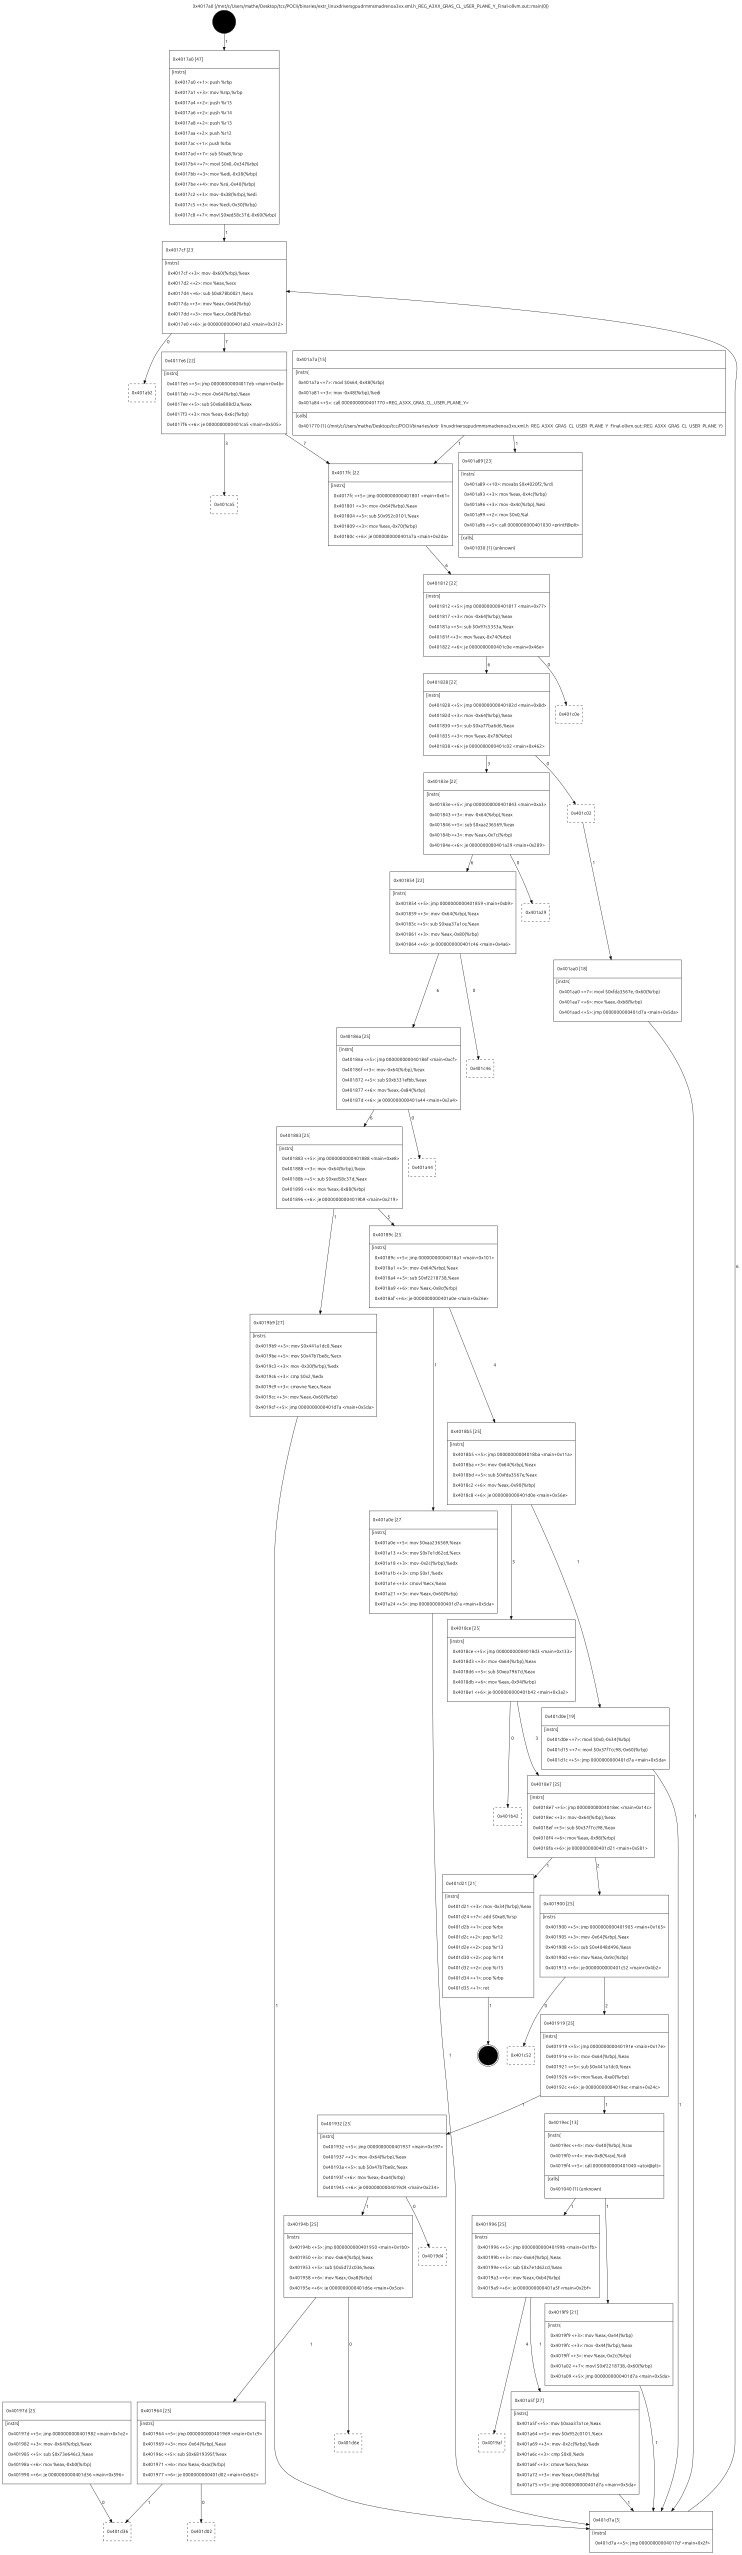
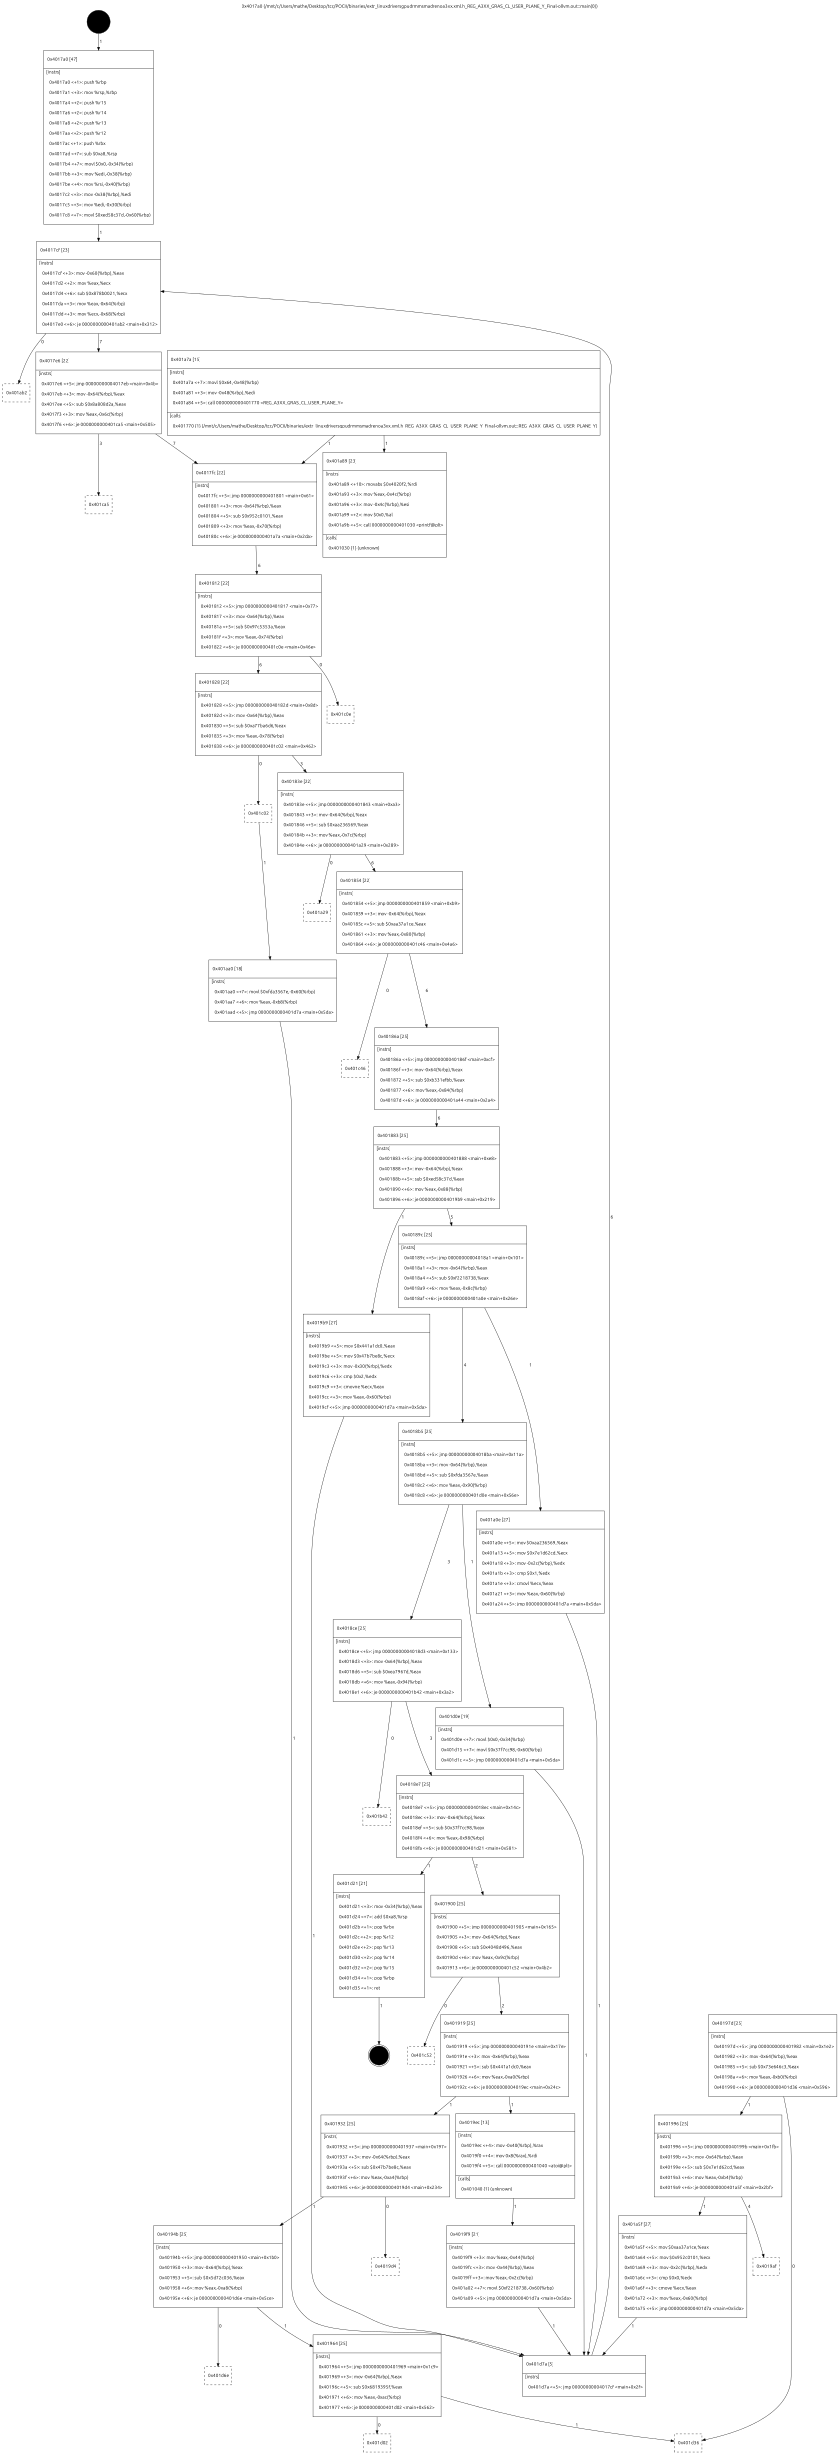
node "0x401a44": removed
edge "0x4019ec [13]" -> "0x401996 [25]": now "0x40197d [25]" -> "0x401996 [25]"
